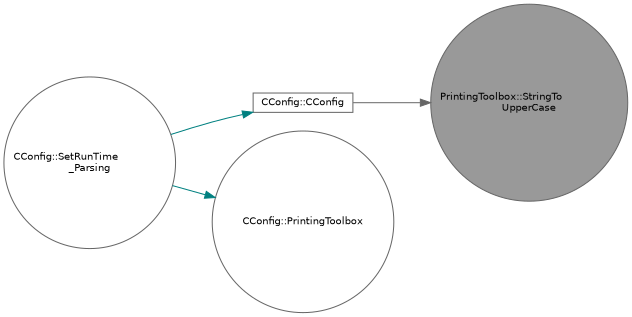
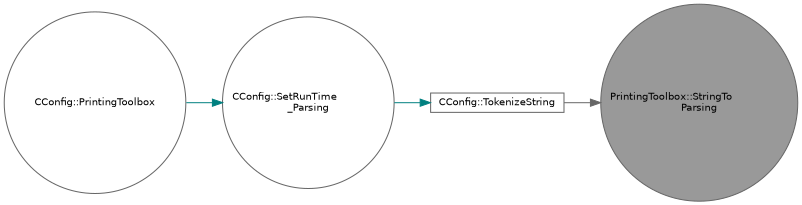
node "CConfig::CConfig": label "CConfig::CConfig" -> "CConfig::TokenizeString"
node "PrintingToolbox::StringTo UpperCase": label "PrintingToolbox::StringTo UpperCase" -> "PrintingToolbox::StringTo Parsing"
edge "CConfig::SetRunTime _Parsing" -> "CConfig::PrintingToolbox": reversed
